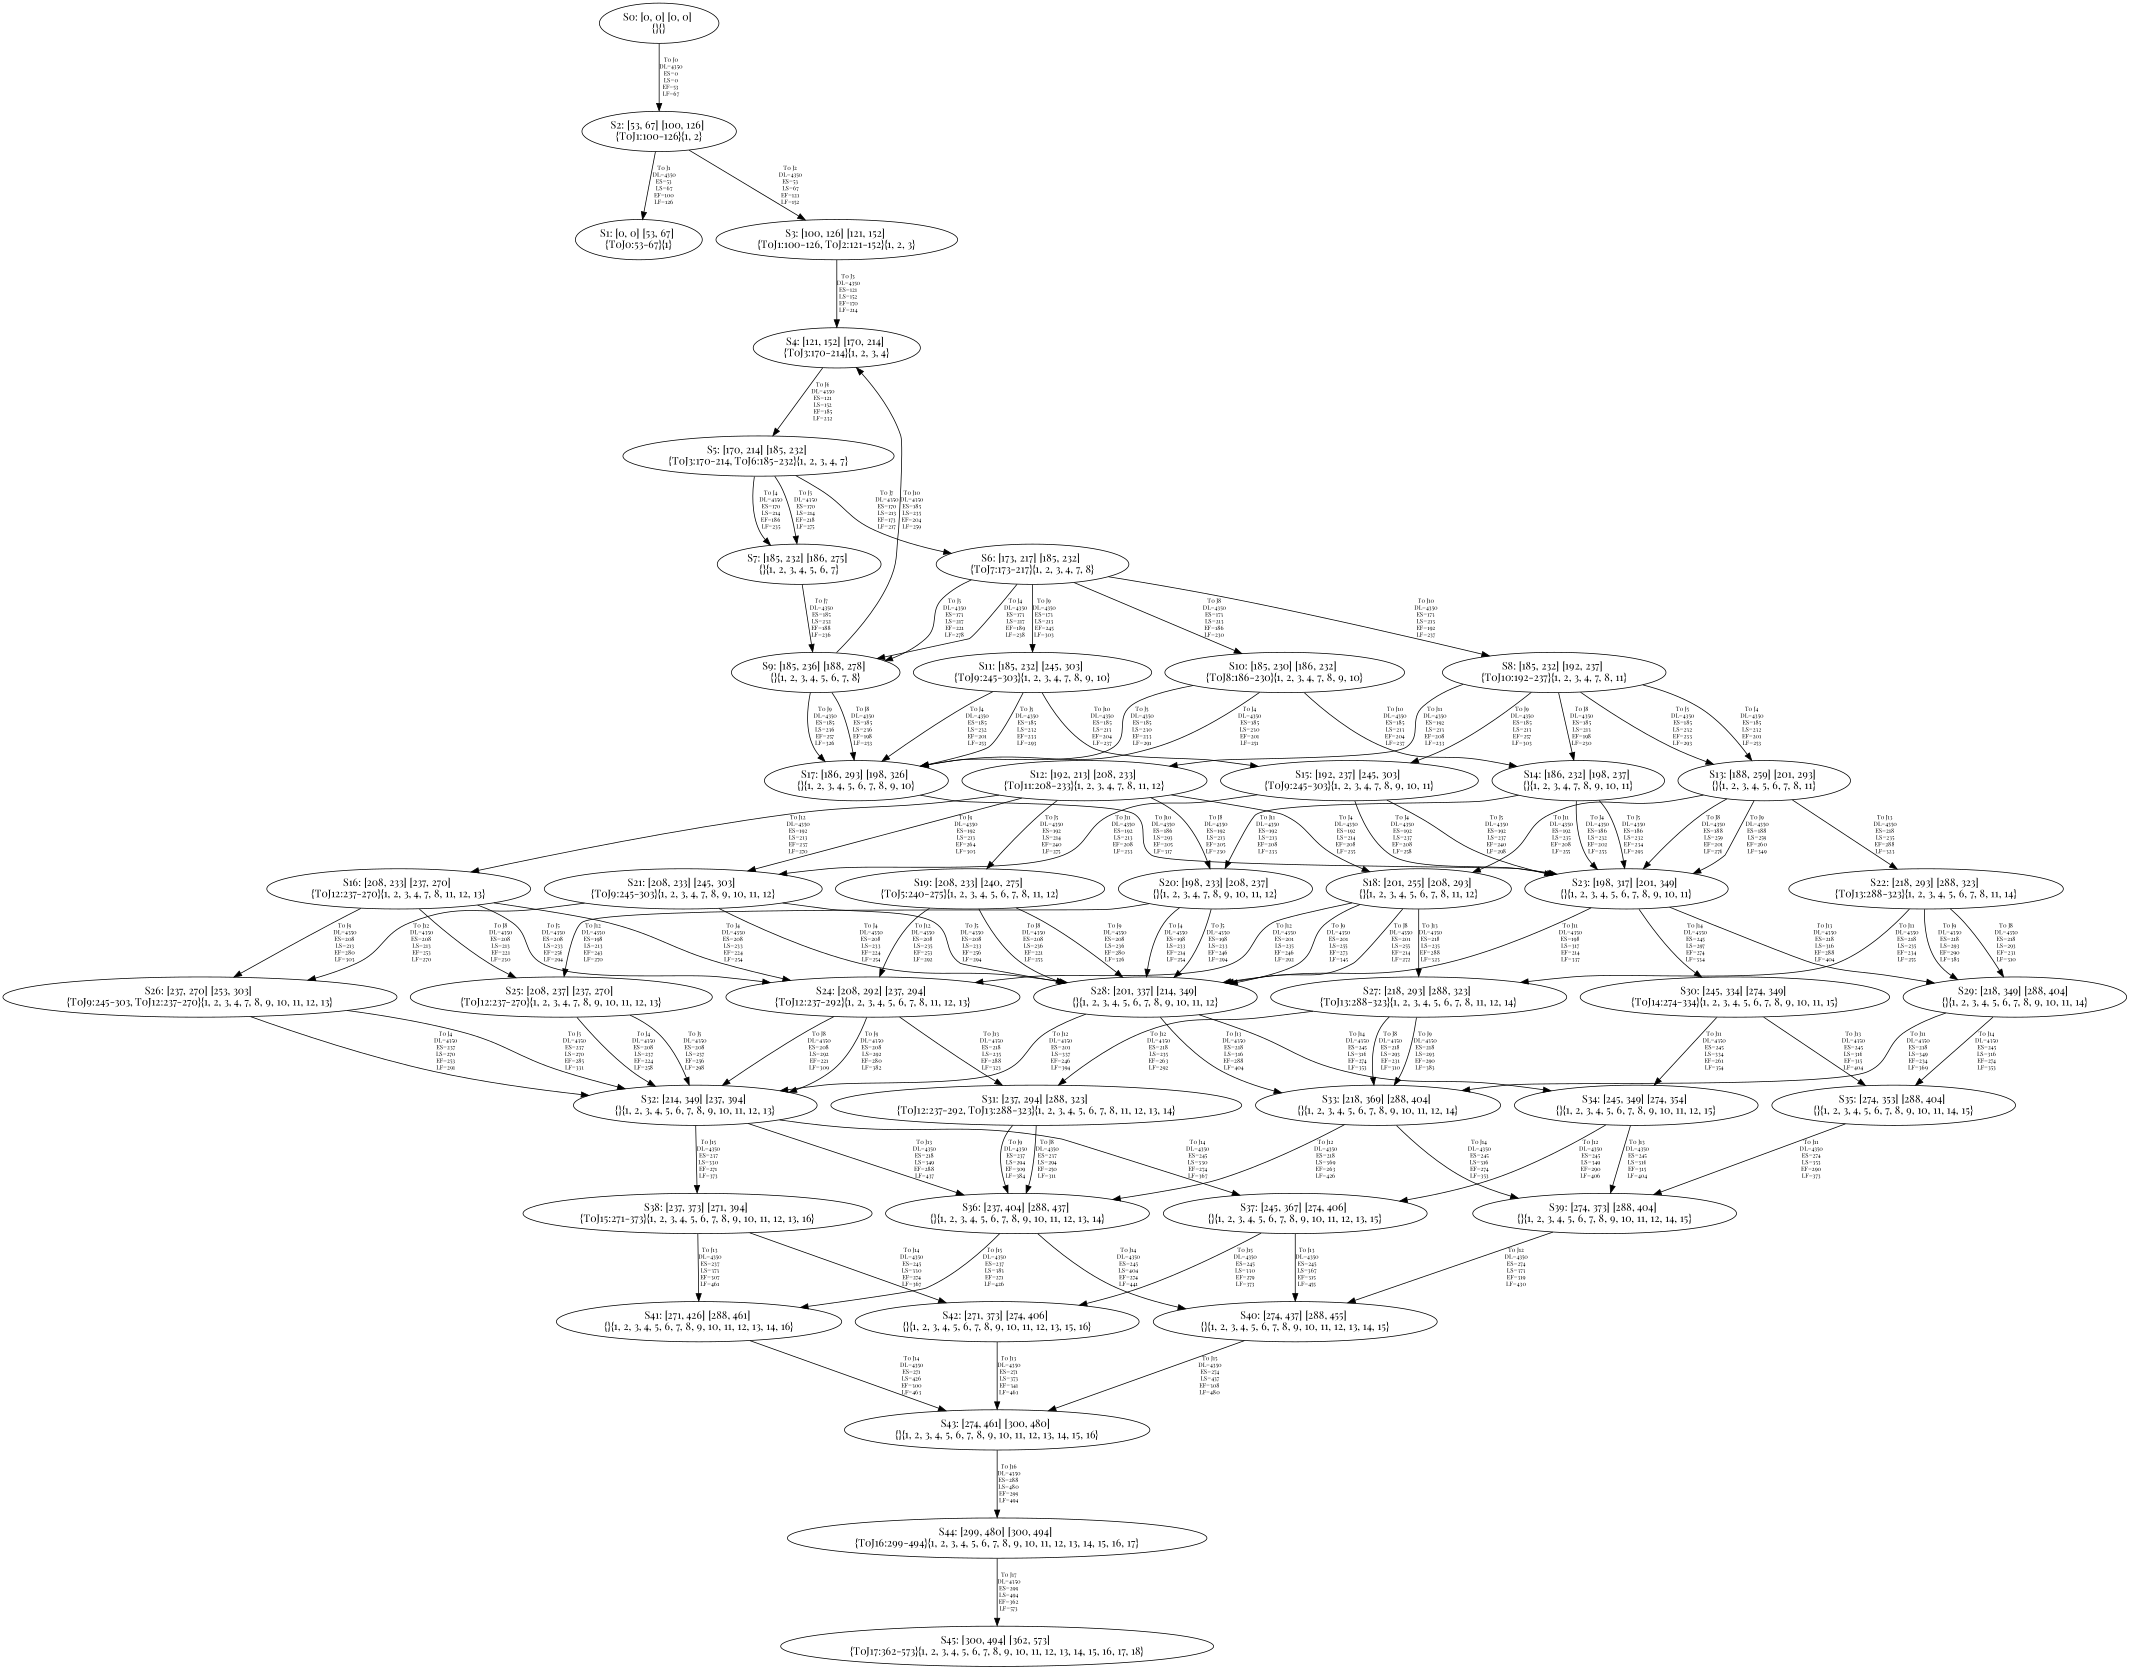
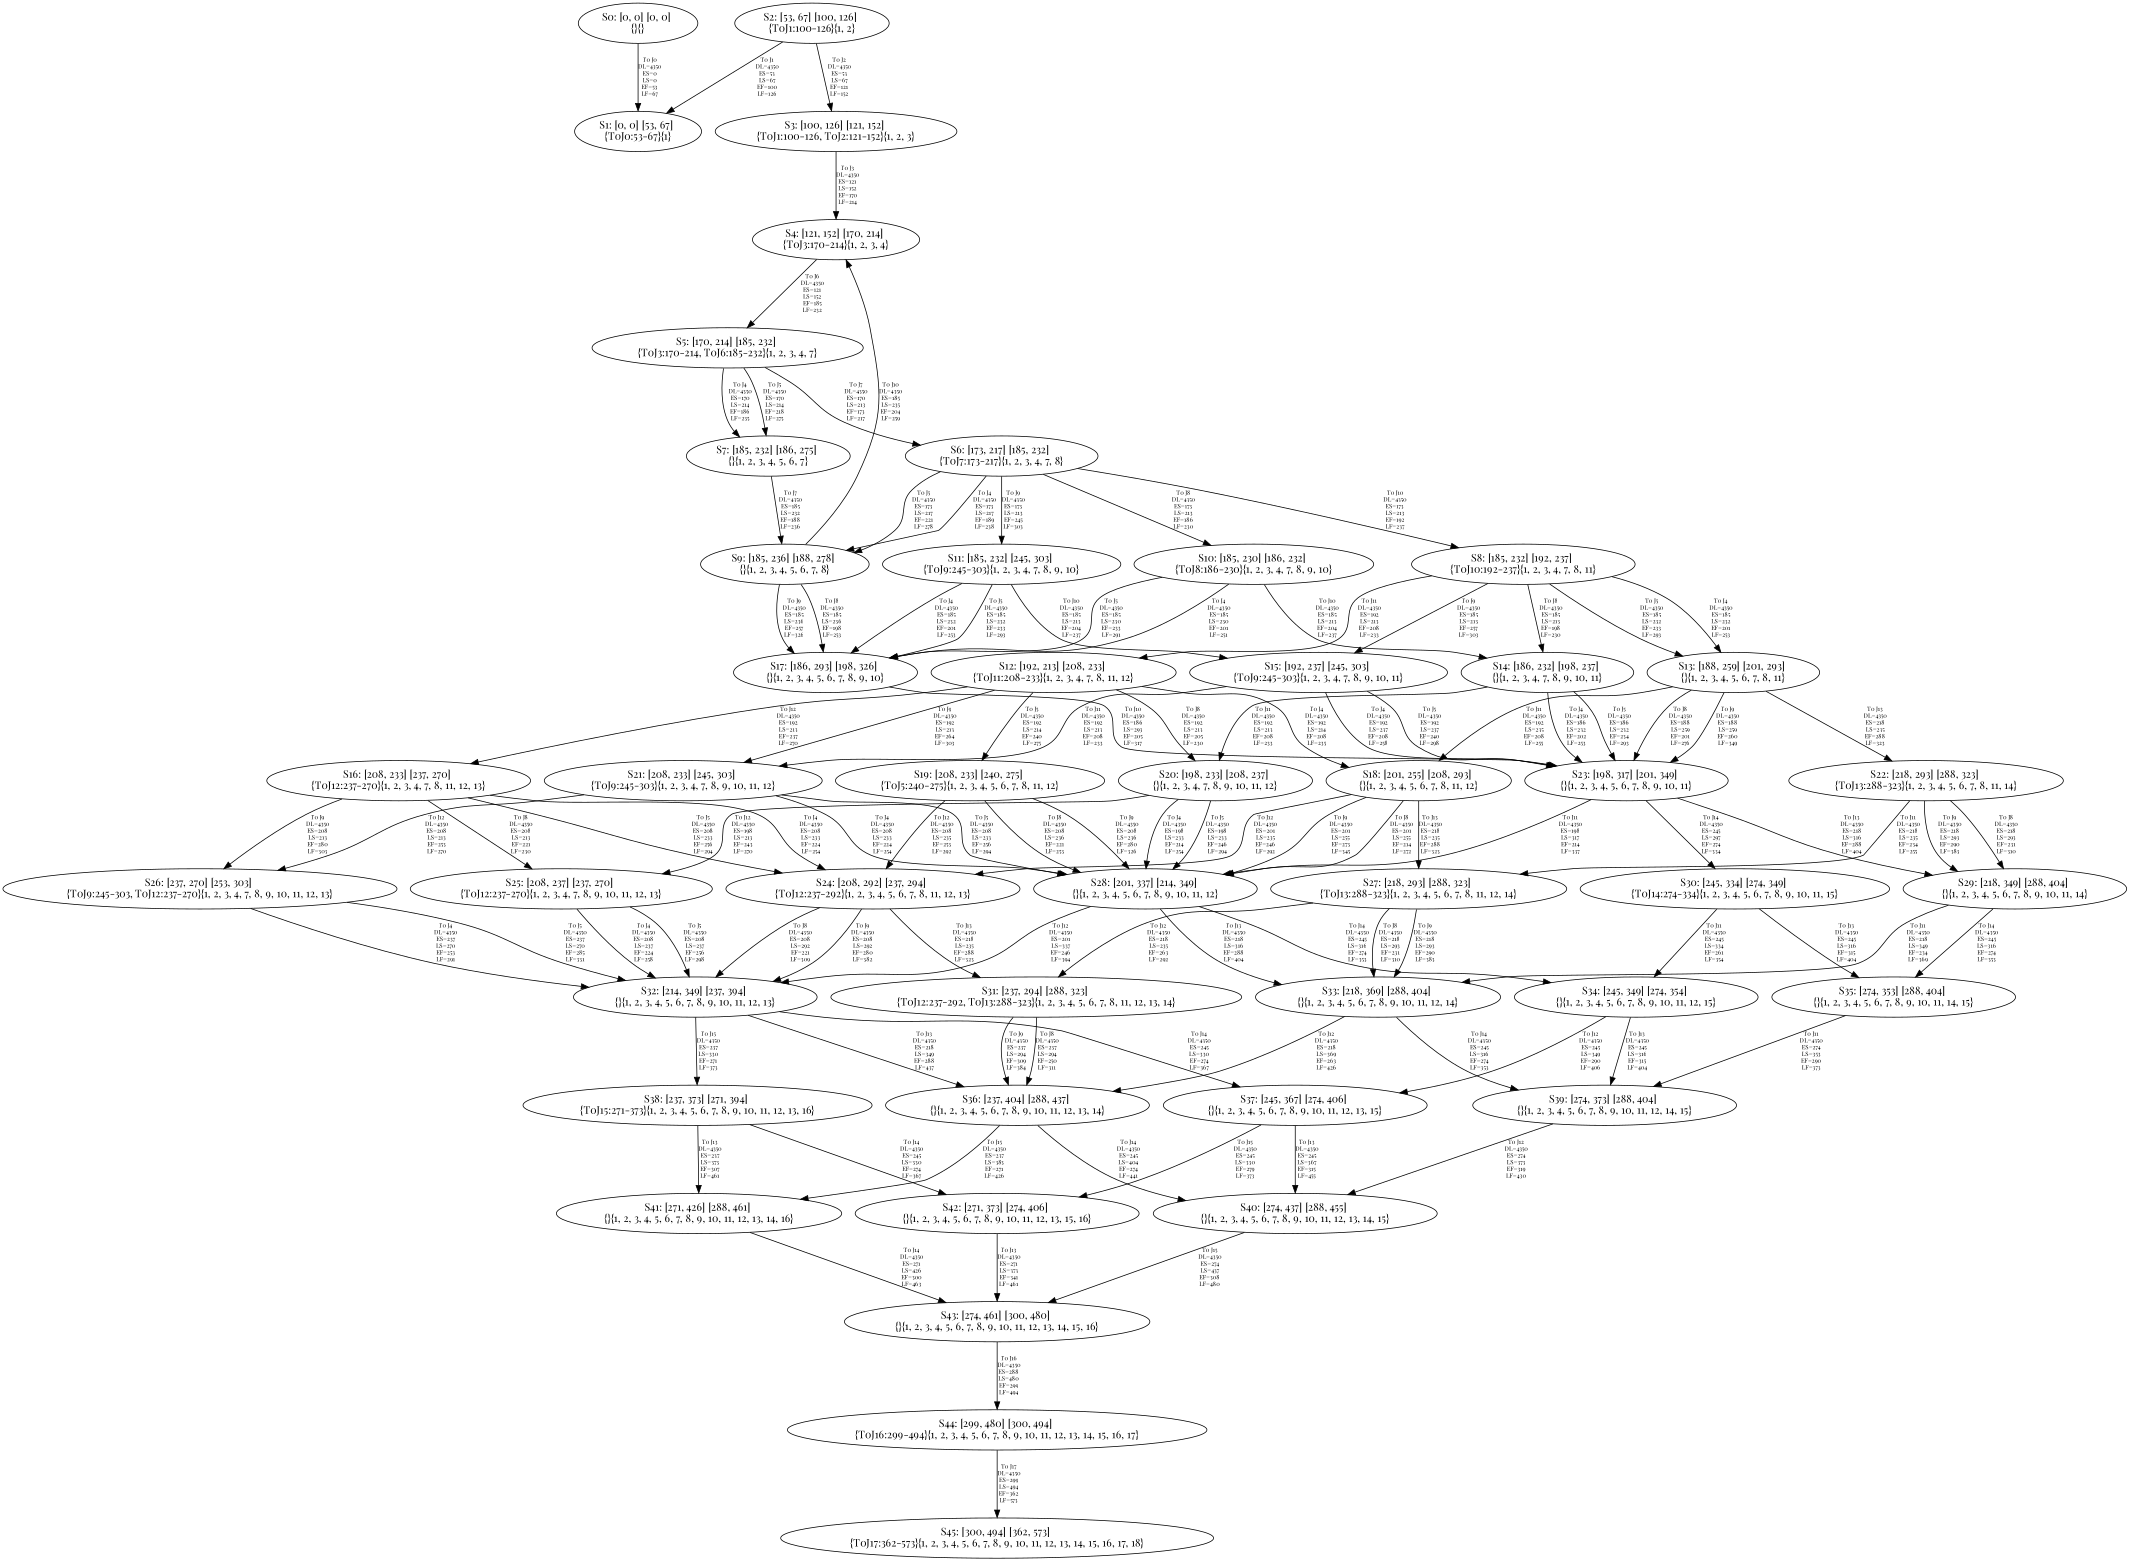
edge "S0: [0, 0] [0, 0] {}{}" -> "S2: [53, 67] [100, 126] {T0J1:100-126}{1, 2}": now "S0: [0, 0] [0, 0] {}{}" -> "S1: [0, 0] [53, 67] {T0J0:53-67}{1}"
